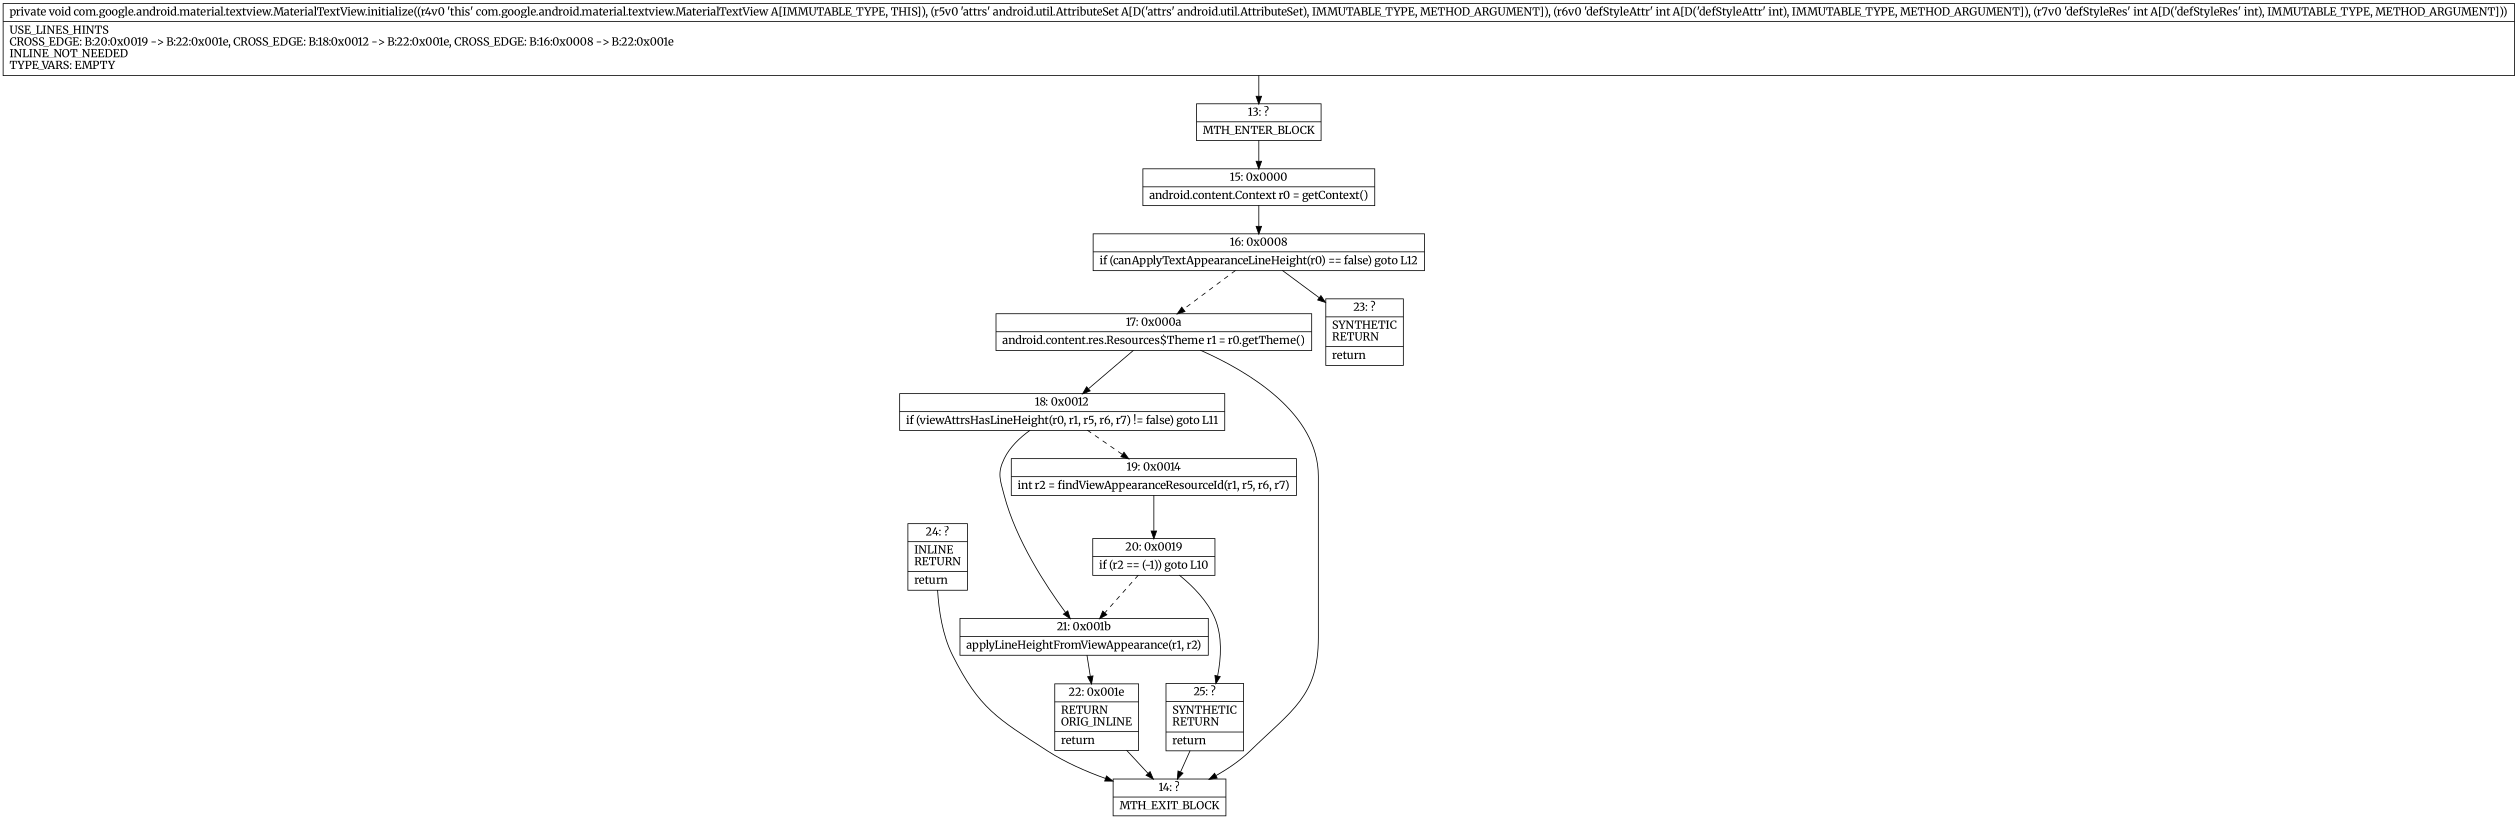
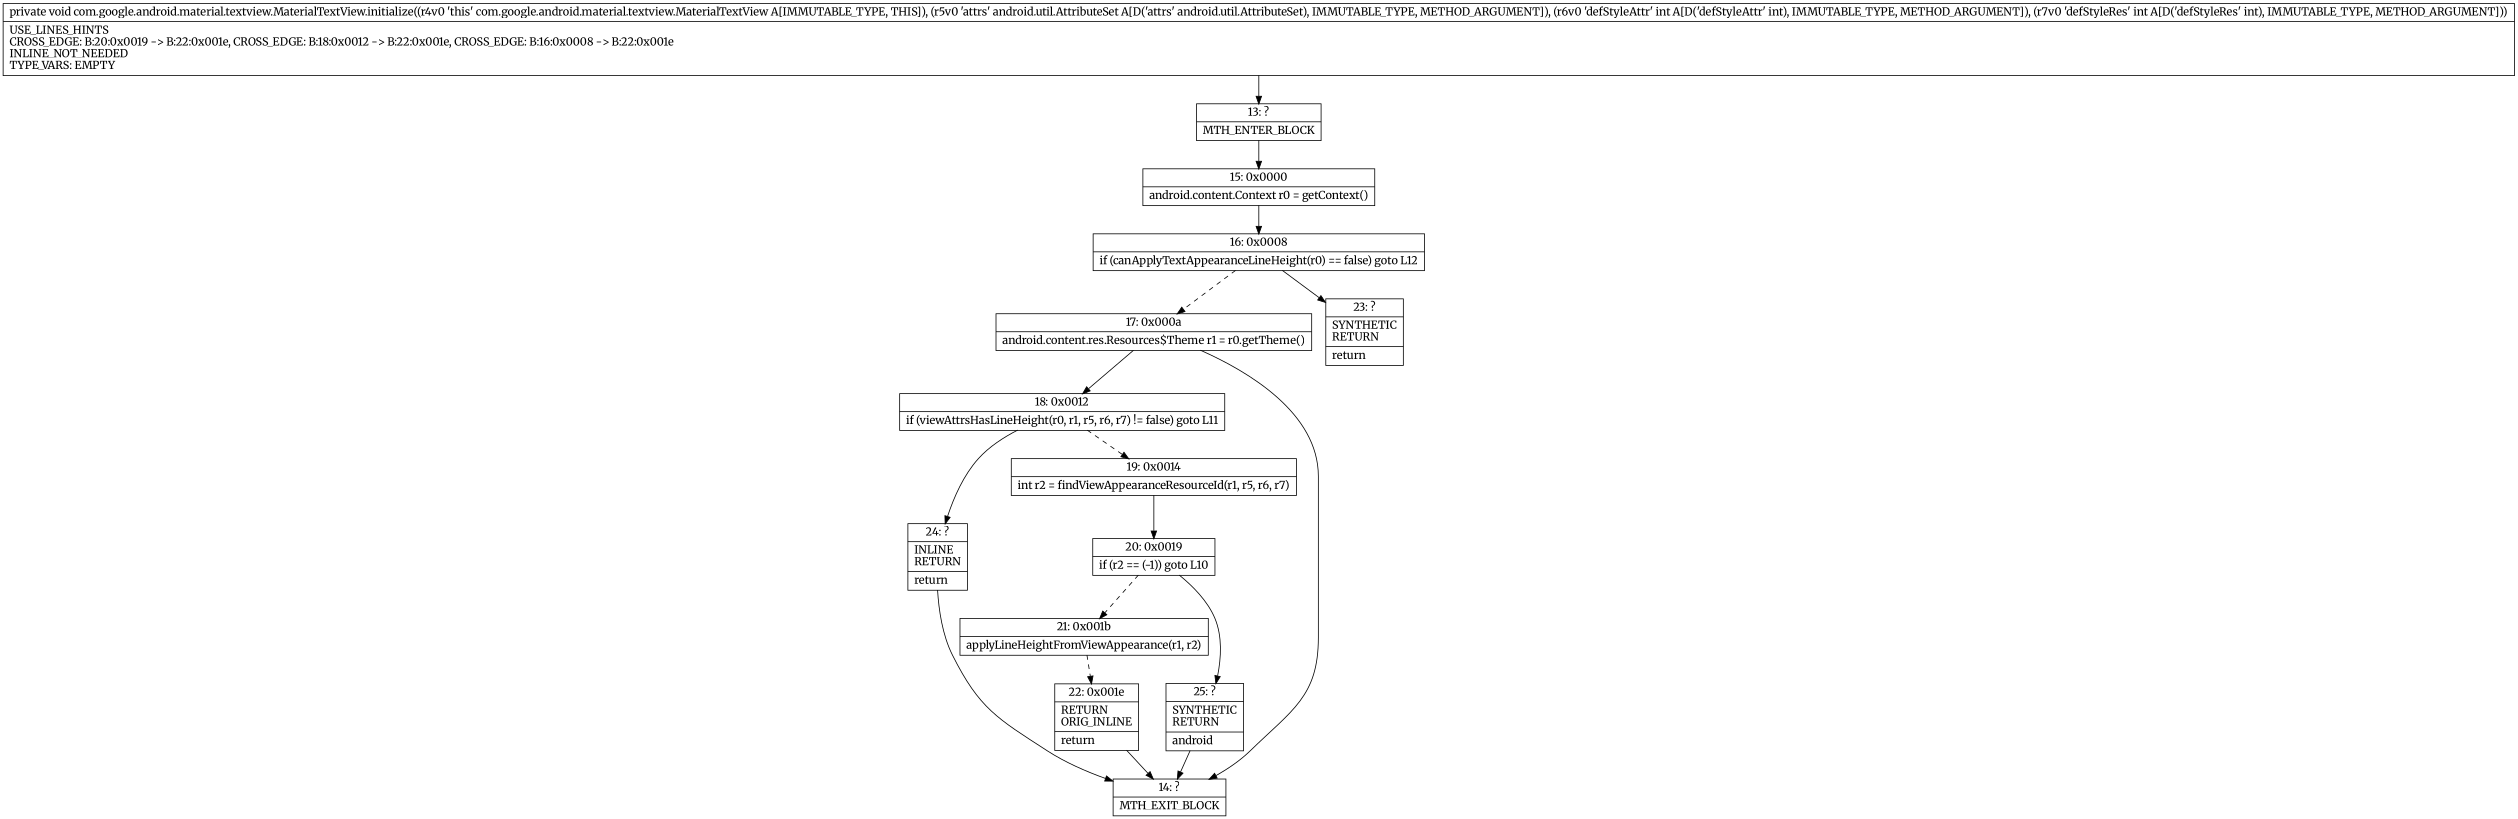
edge "18: 0x0012" -> "21: 0x001b": now "18: 0x0012" -> "24: ?"
edge "21: 0x001b" -> "22: 0x001e": style solid -> dashed
node "25: ?": text "return" -> "android"
